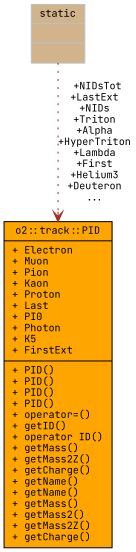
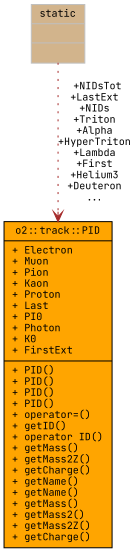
node "o2::track::PID": text "+ K5" -> "+ K0"
